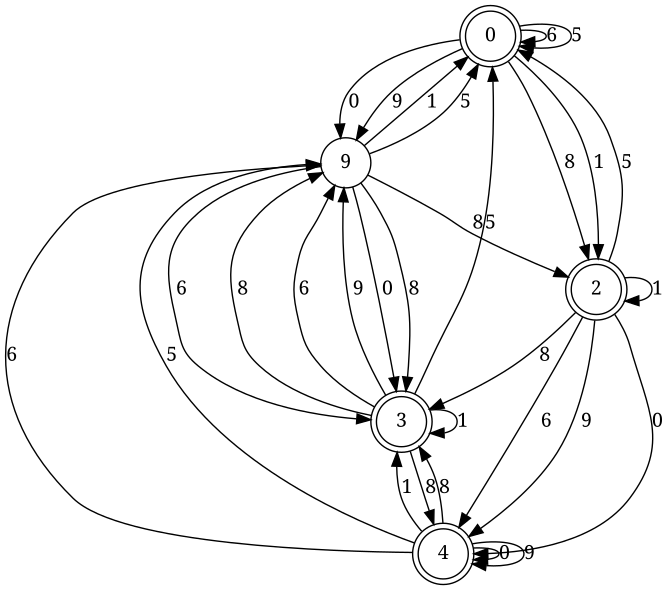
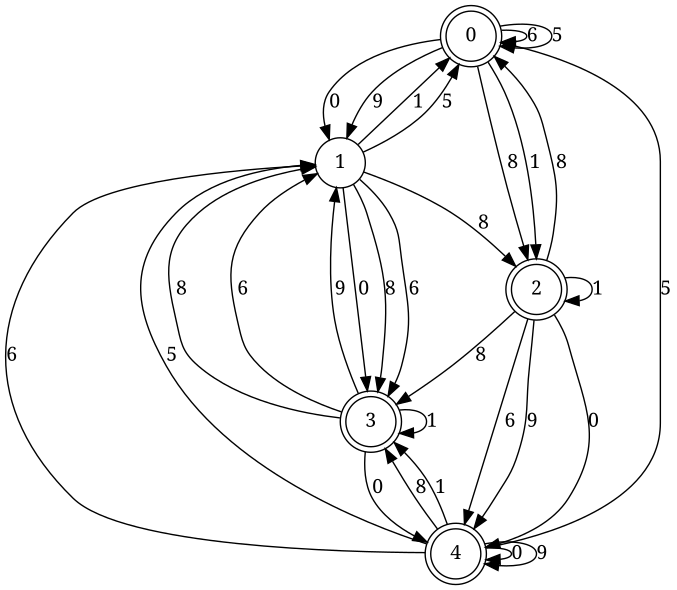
node "9": label "9" -> "1"
edge "2" -> "0": label "5" -> "8"
edge "3" -> "0": now "4" -> "0"
edge "3" -> "4": label "8" -> "0"
